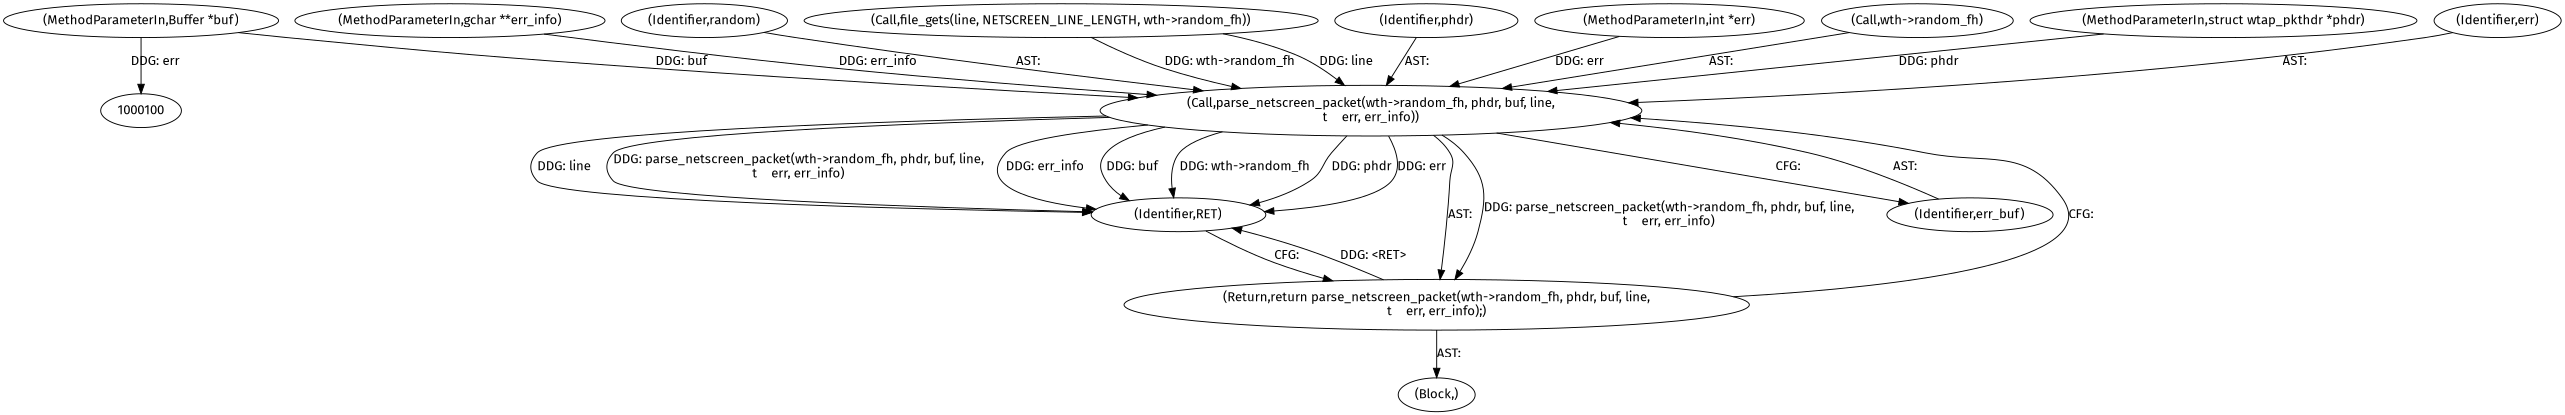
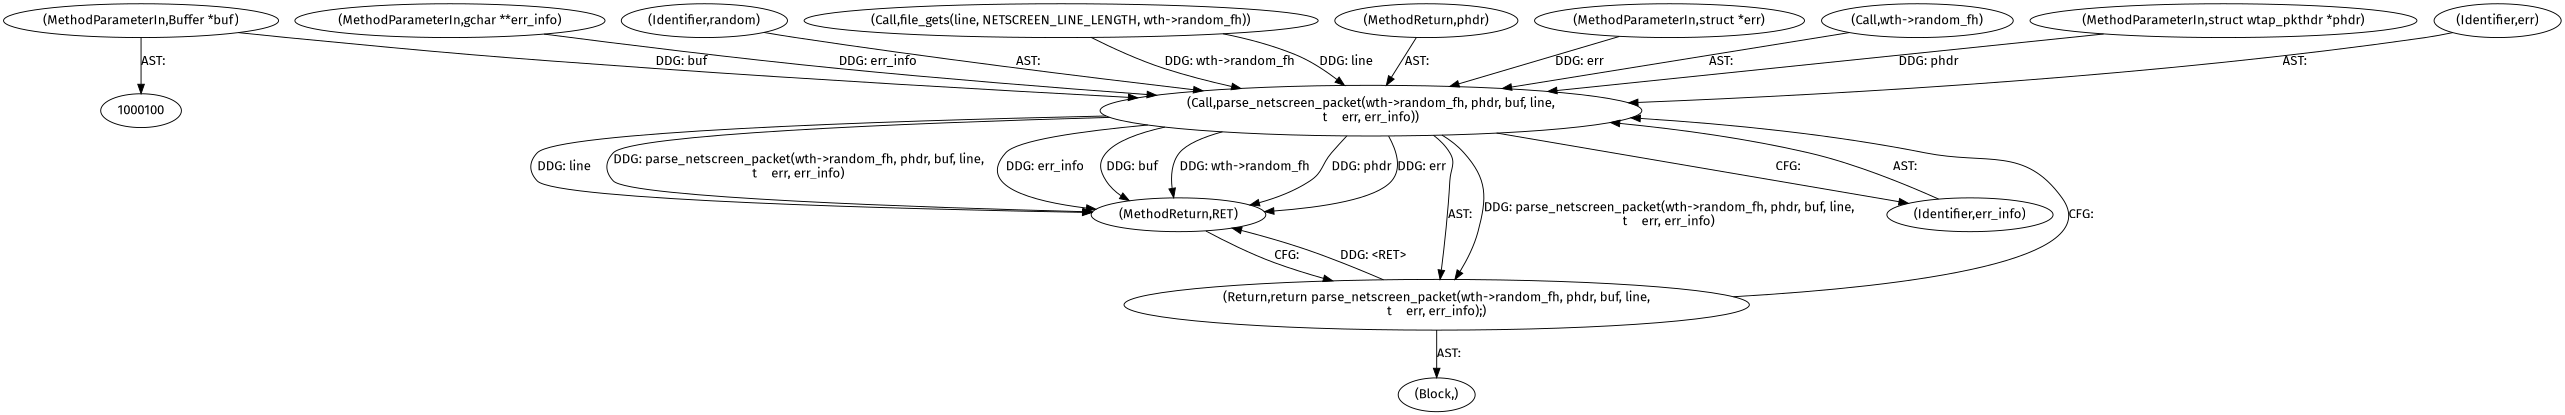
node "(Identifier,phdr)": label "(Identifier,phdr)" -> "(MethodReturn,phdr)"
node "(MethodParameterIn,int *err)": label "(MethodParameterIn,int *err)" -> "(MethodParameterIn,struct *err)"
edge "(MethodParameterIn,Buffer *buf)" -> "1000100": label "DDG: err" -> "AST: "
node "(Identifier,RET)": label "(Identifier,RET)" -> "(MethodReturn,RET)"
node "(Identifier,err_buf)": label "(Identifier,err_buf)" -> "(Identifier,err_info)"
